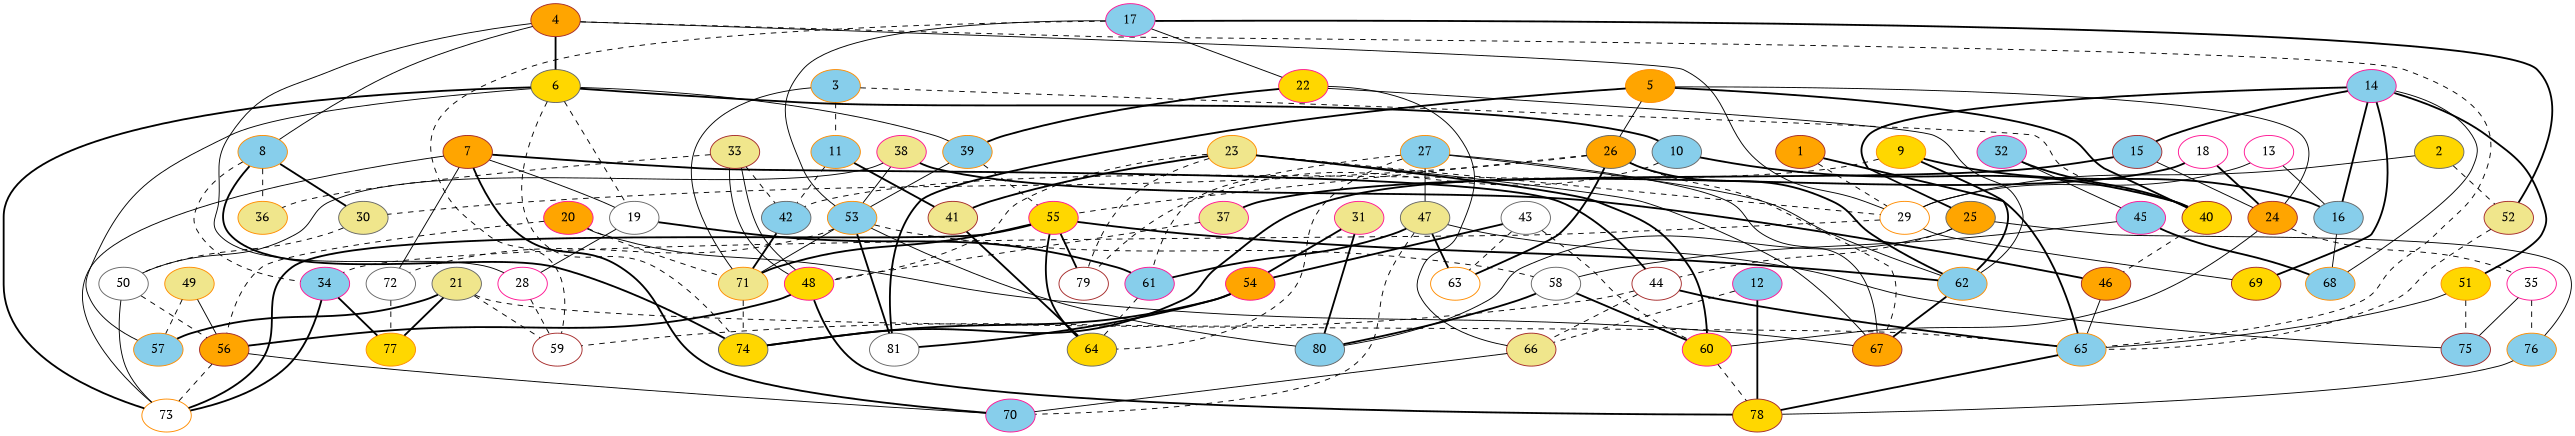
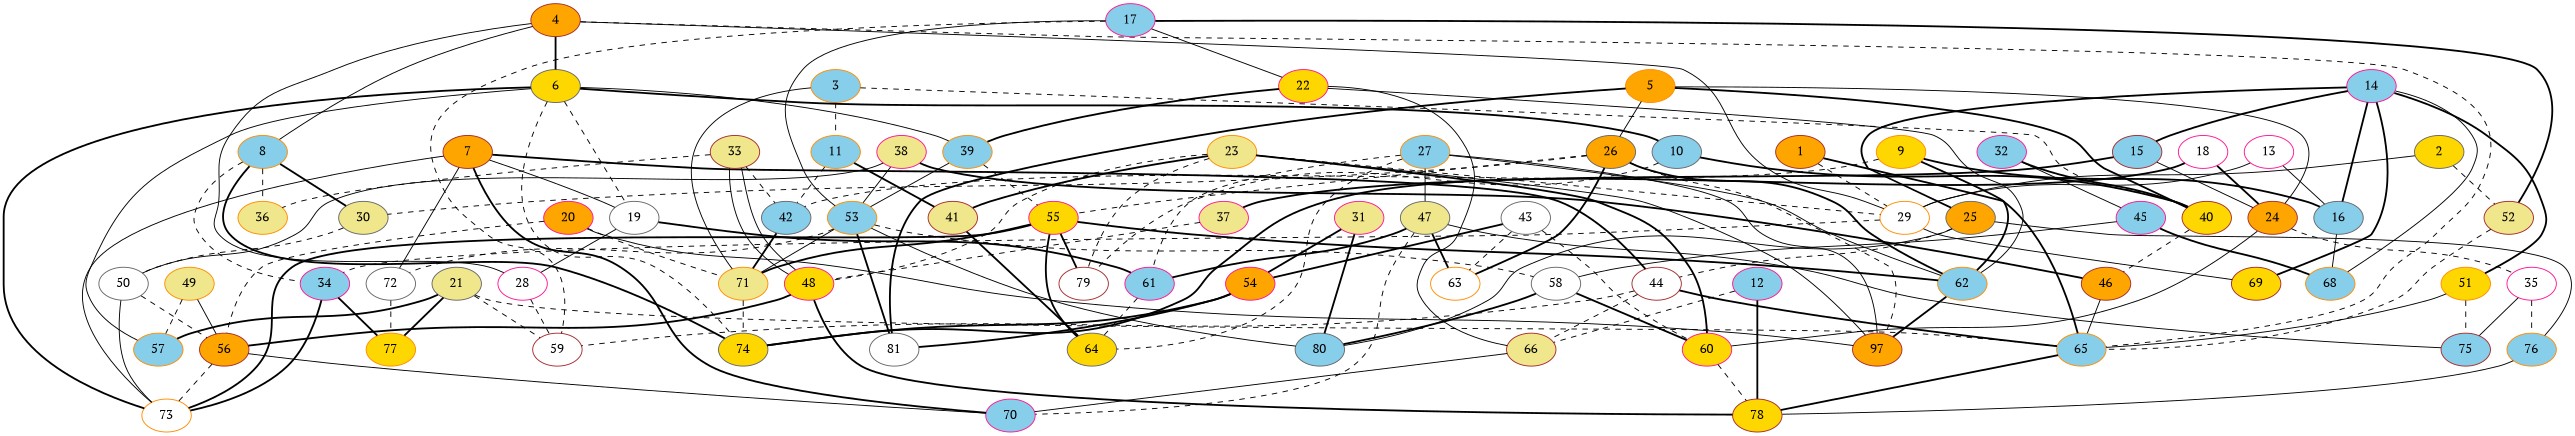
node "67": label "67" -> "97"
